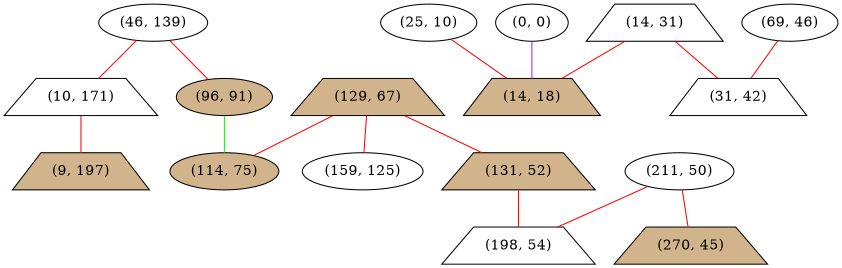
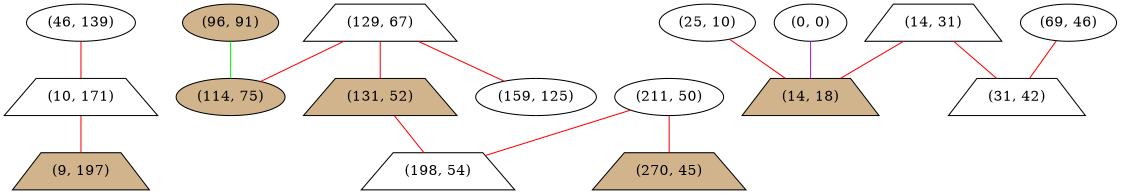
edge "(46, 139)" -- "(96, 91)": removed
node "(129, 67)": fillcolor tan -> white
